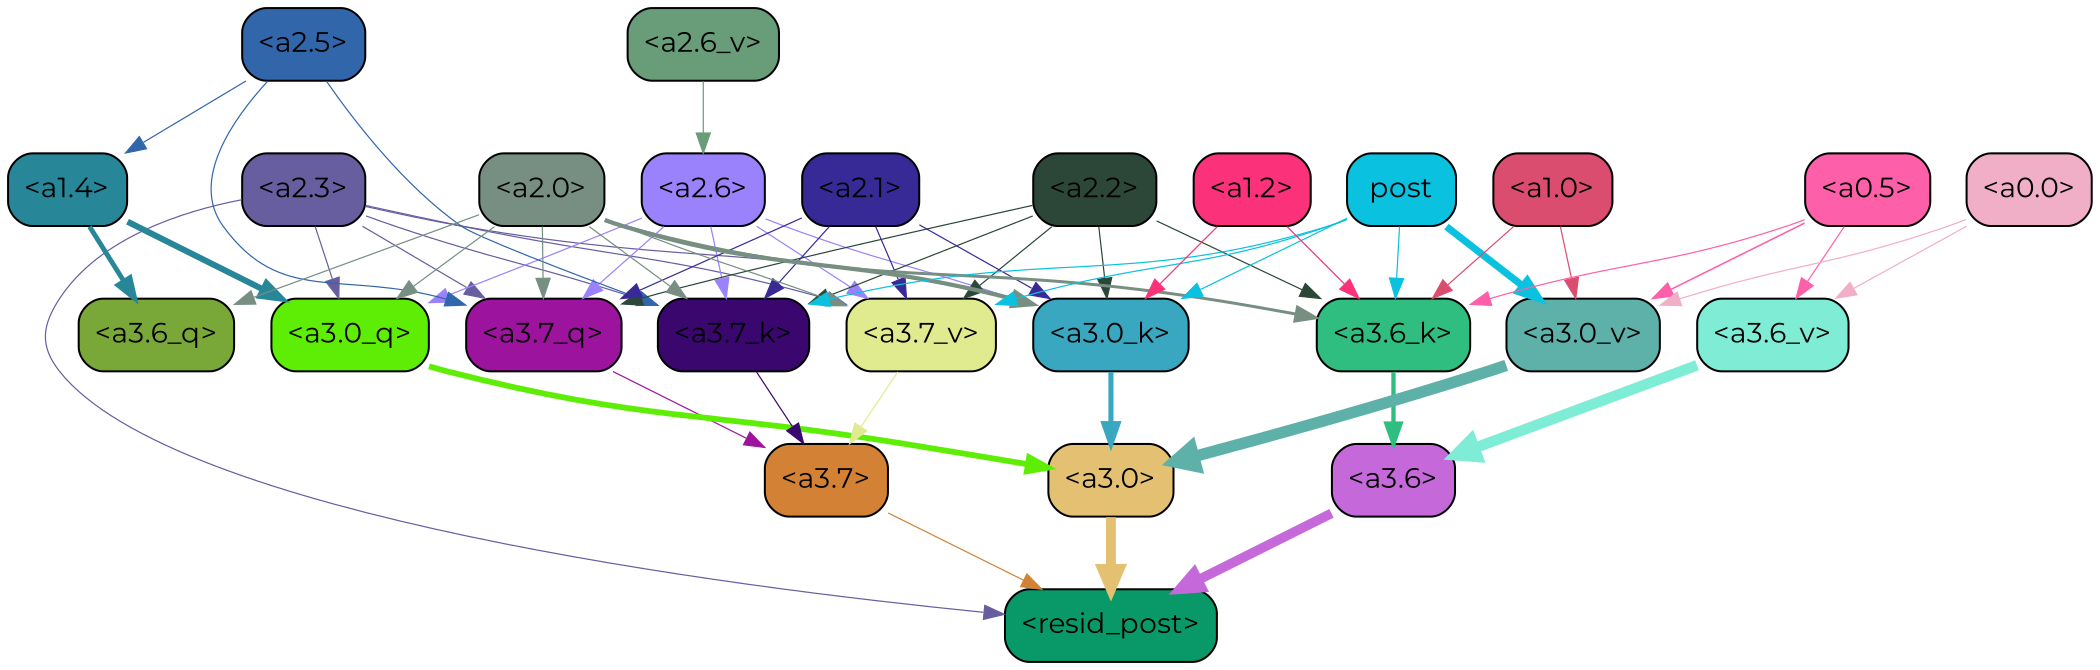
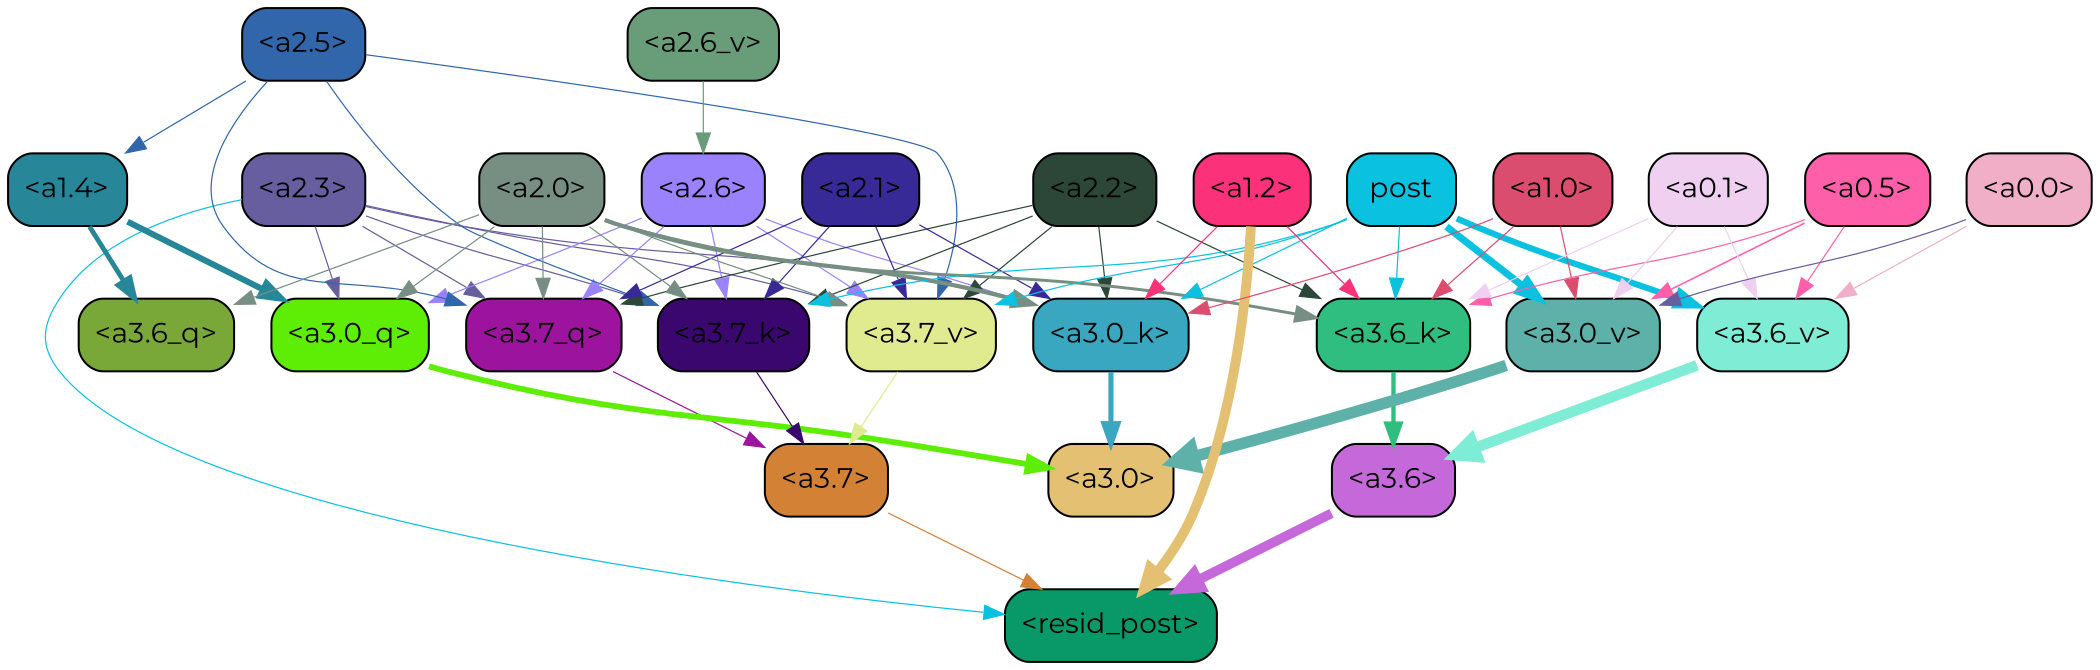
edge "<a2.5>" -> "<a3.7_v>": added
node "<a0.1>": added
edge "post" -> "<a3.6_v>": added
edge "<a0.0>" -> "<a3.0_v>": color #f0afc7 -> #665e9f
edge "<a1.0>" -> "<a3.0_k>": added
edge "<a2.3>" -> "<resid_post>": color #665e9f -> #0ac1e0
edge "<a3.0>" -> "<resid_post>": now "<a1.2>" -> "<resid_post>"
